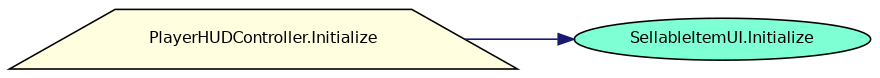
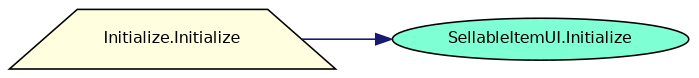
node "PlayerHUDController.Initialize": label "PlayerHUDController.Initialize" -> "Initialize.Initialize"
